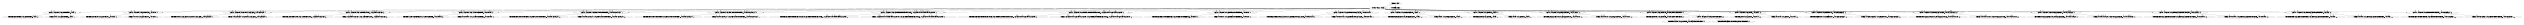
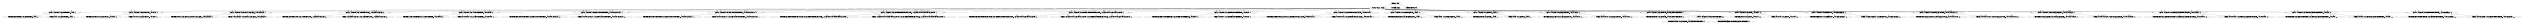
node "(METHOD_RETURN,void)": added
